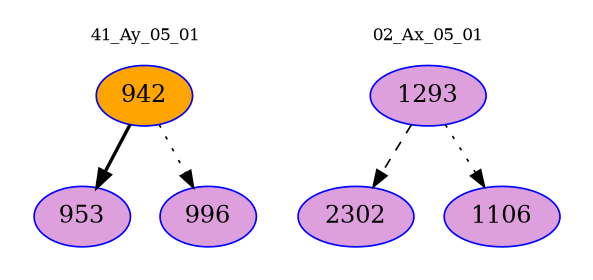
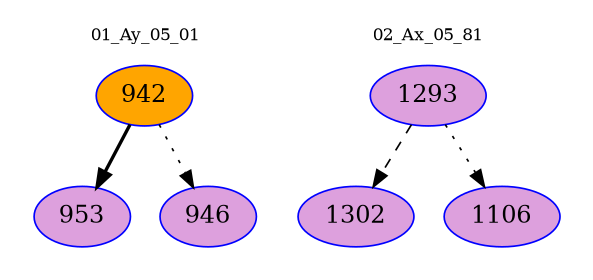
cluster "41_Ay_05_01": label "41_Ay_05_01" -> "01_Ay_05_01"
cluster "02_Ax_05_01": label "02_Ax_05_01" -> "02_Ax_05_81"
node "996": label "996" -> "946"
node "2302": label "2302" -> "1302"
